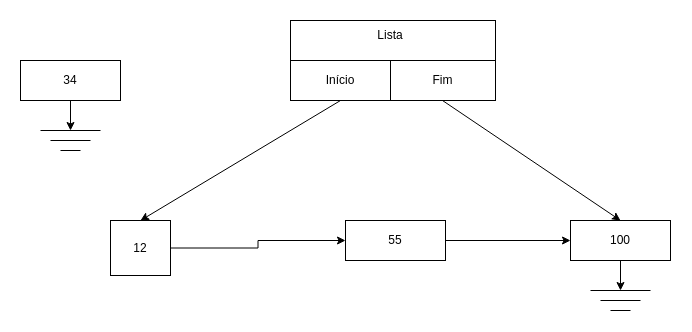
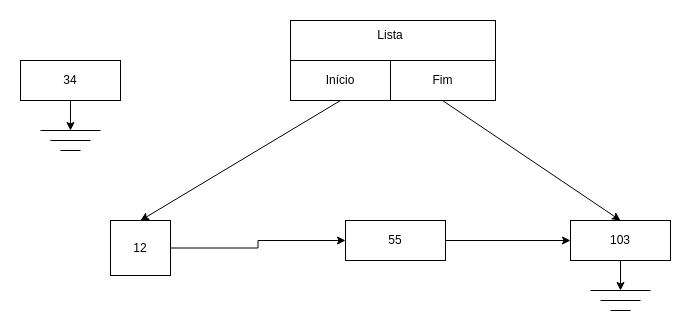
node "100": label "100" -> "103"
